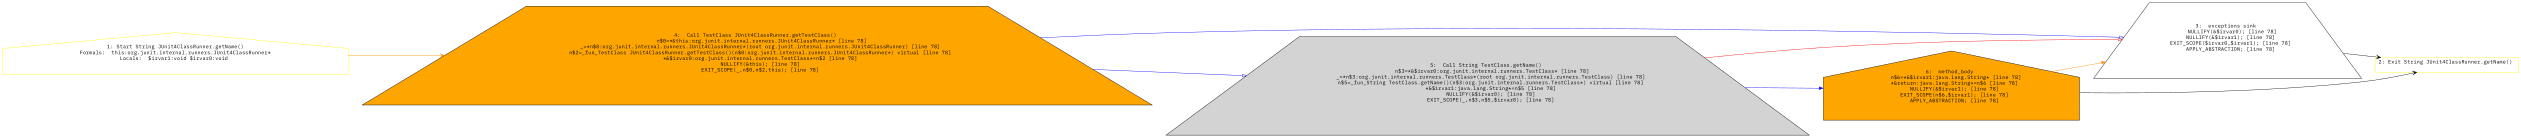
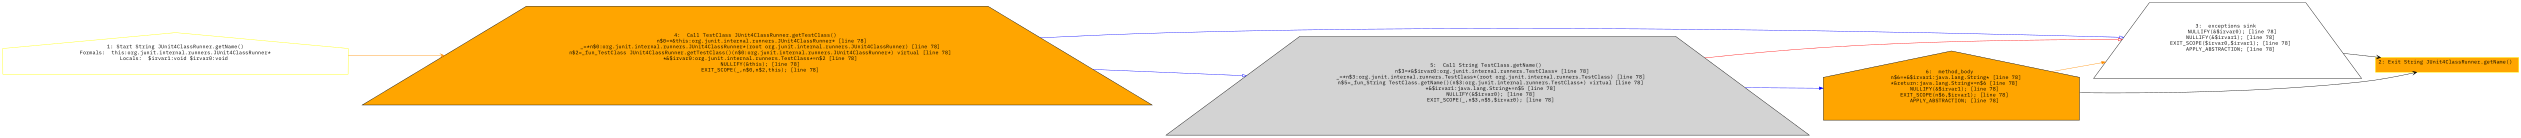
node "2: Exit String JUnit4ClassRunner.getName()": fillcolor white -> orange
